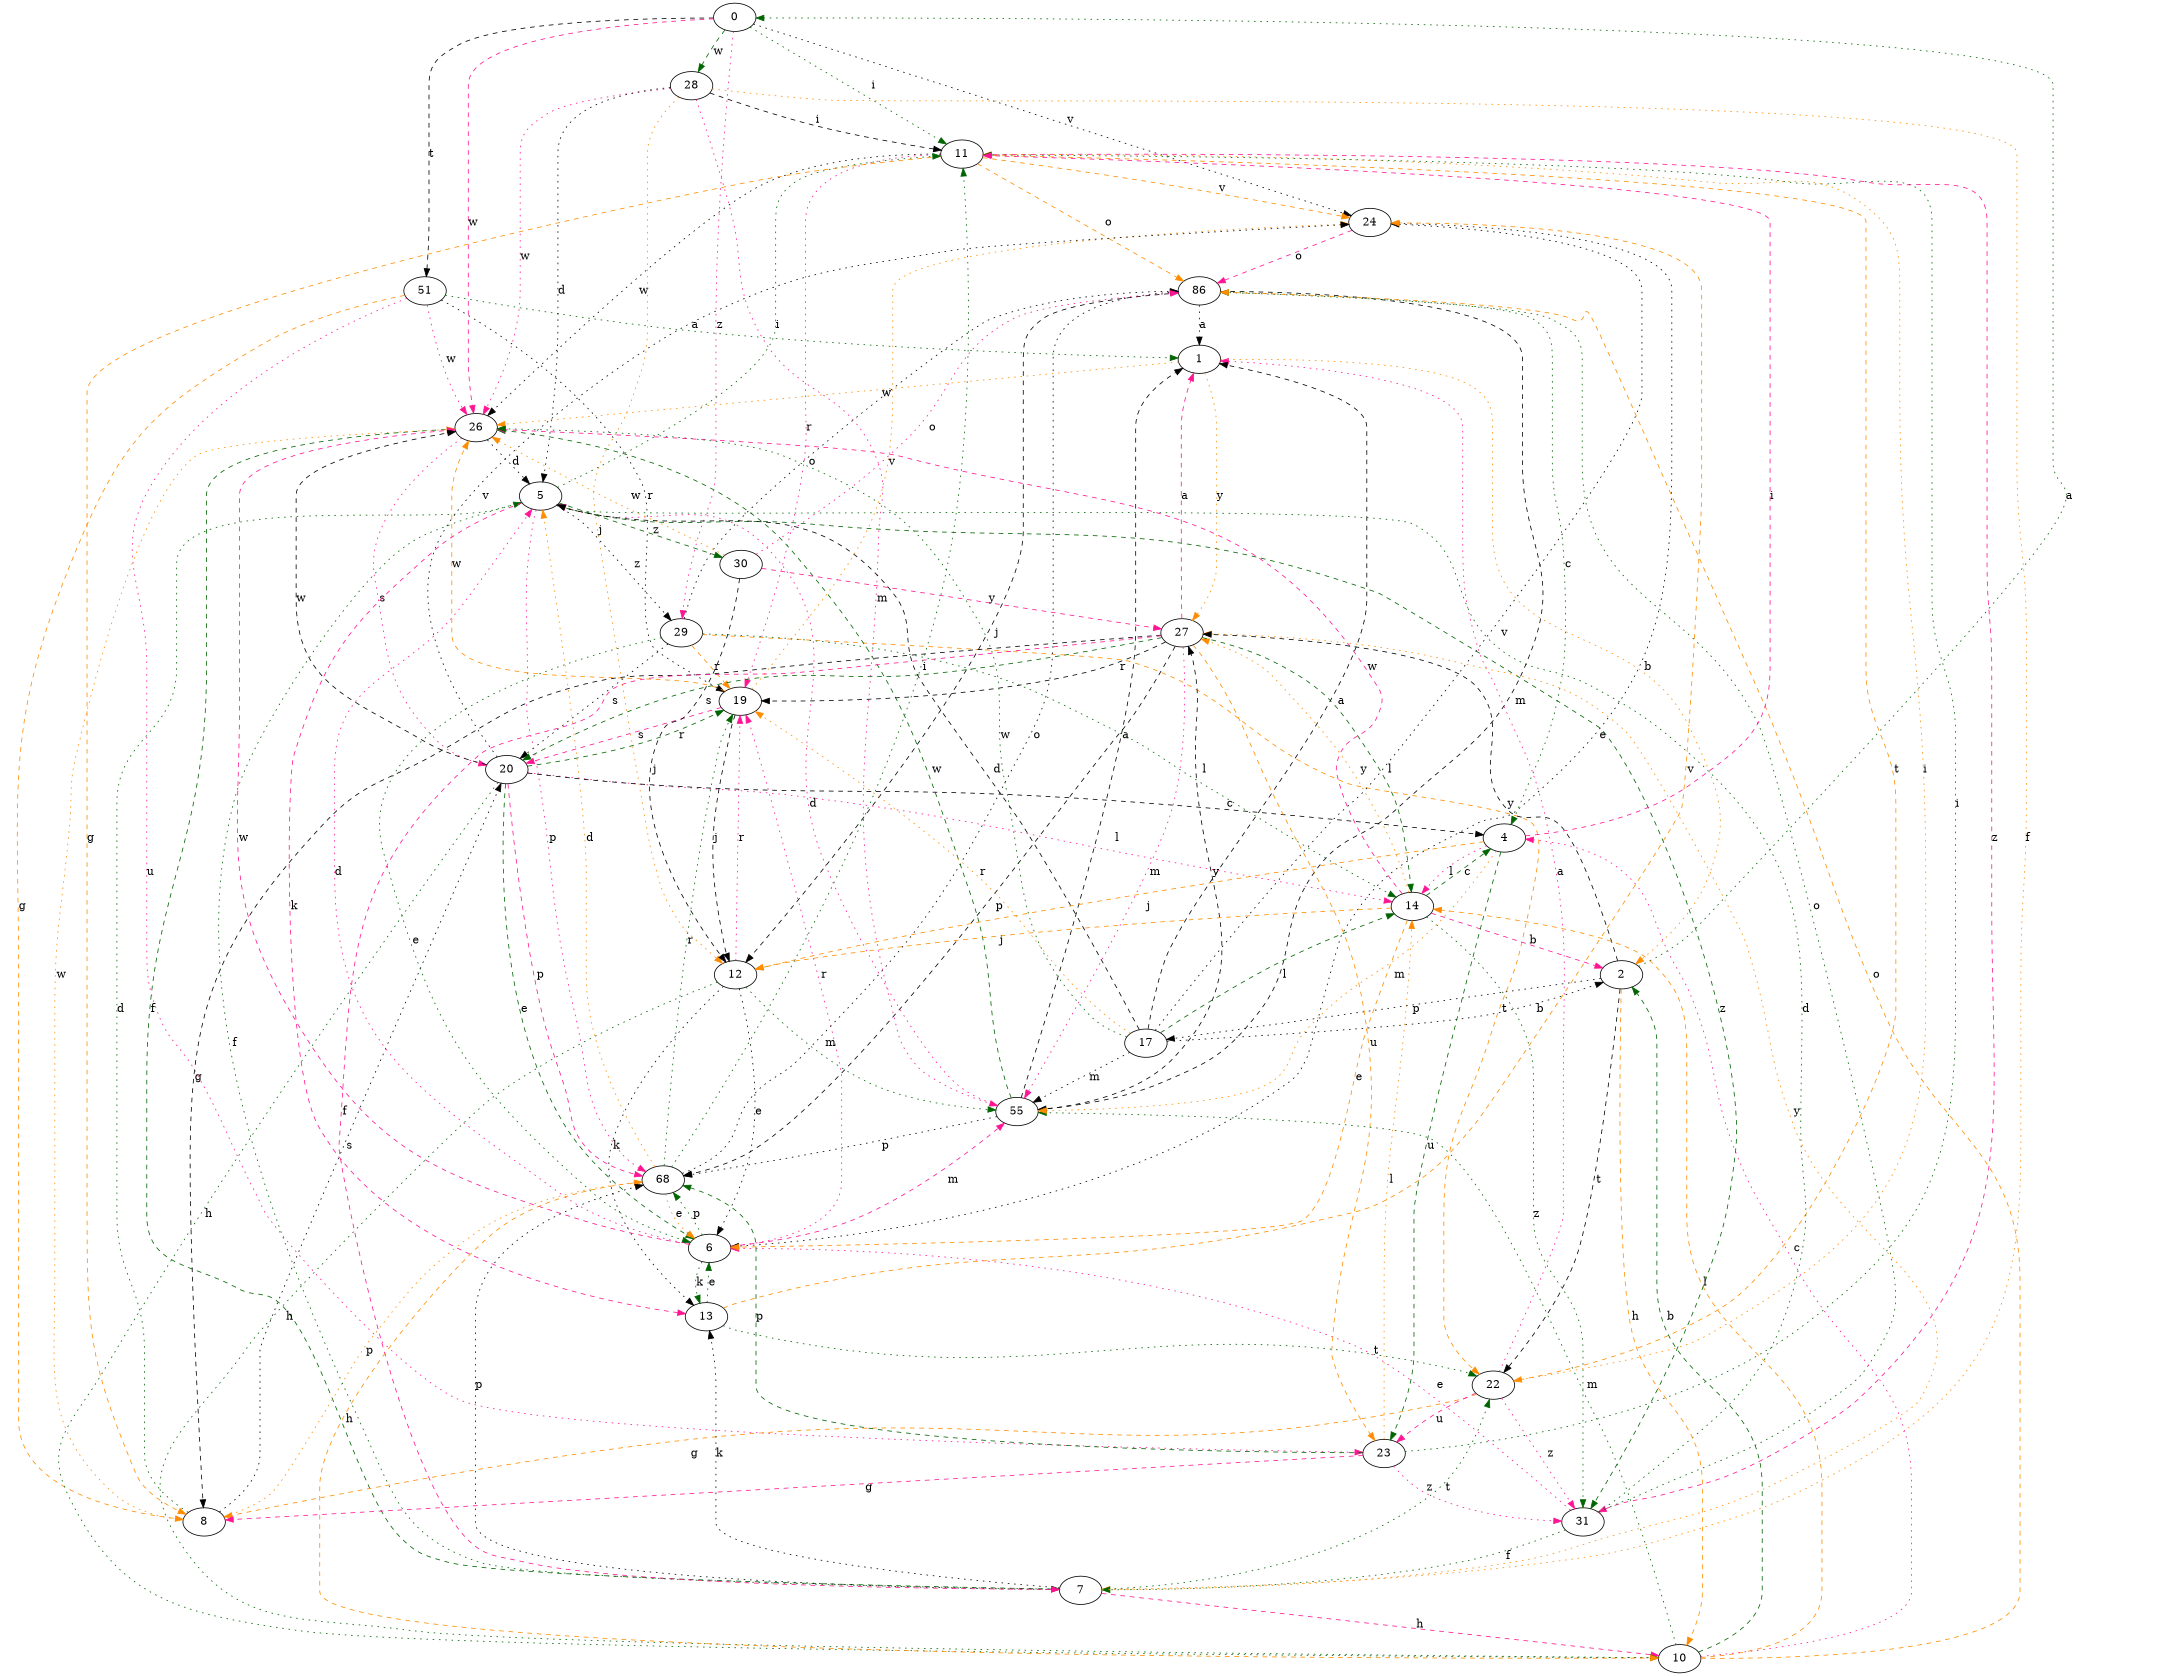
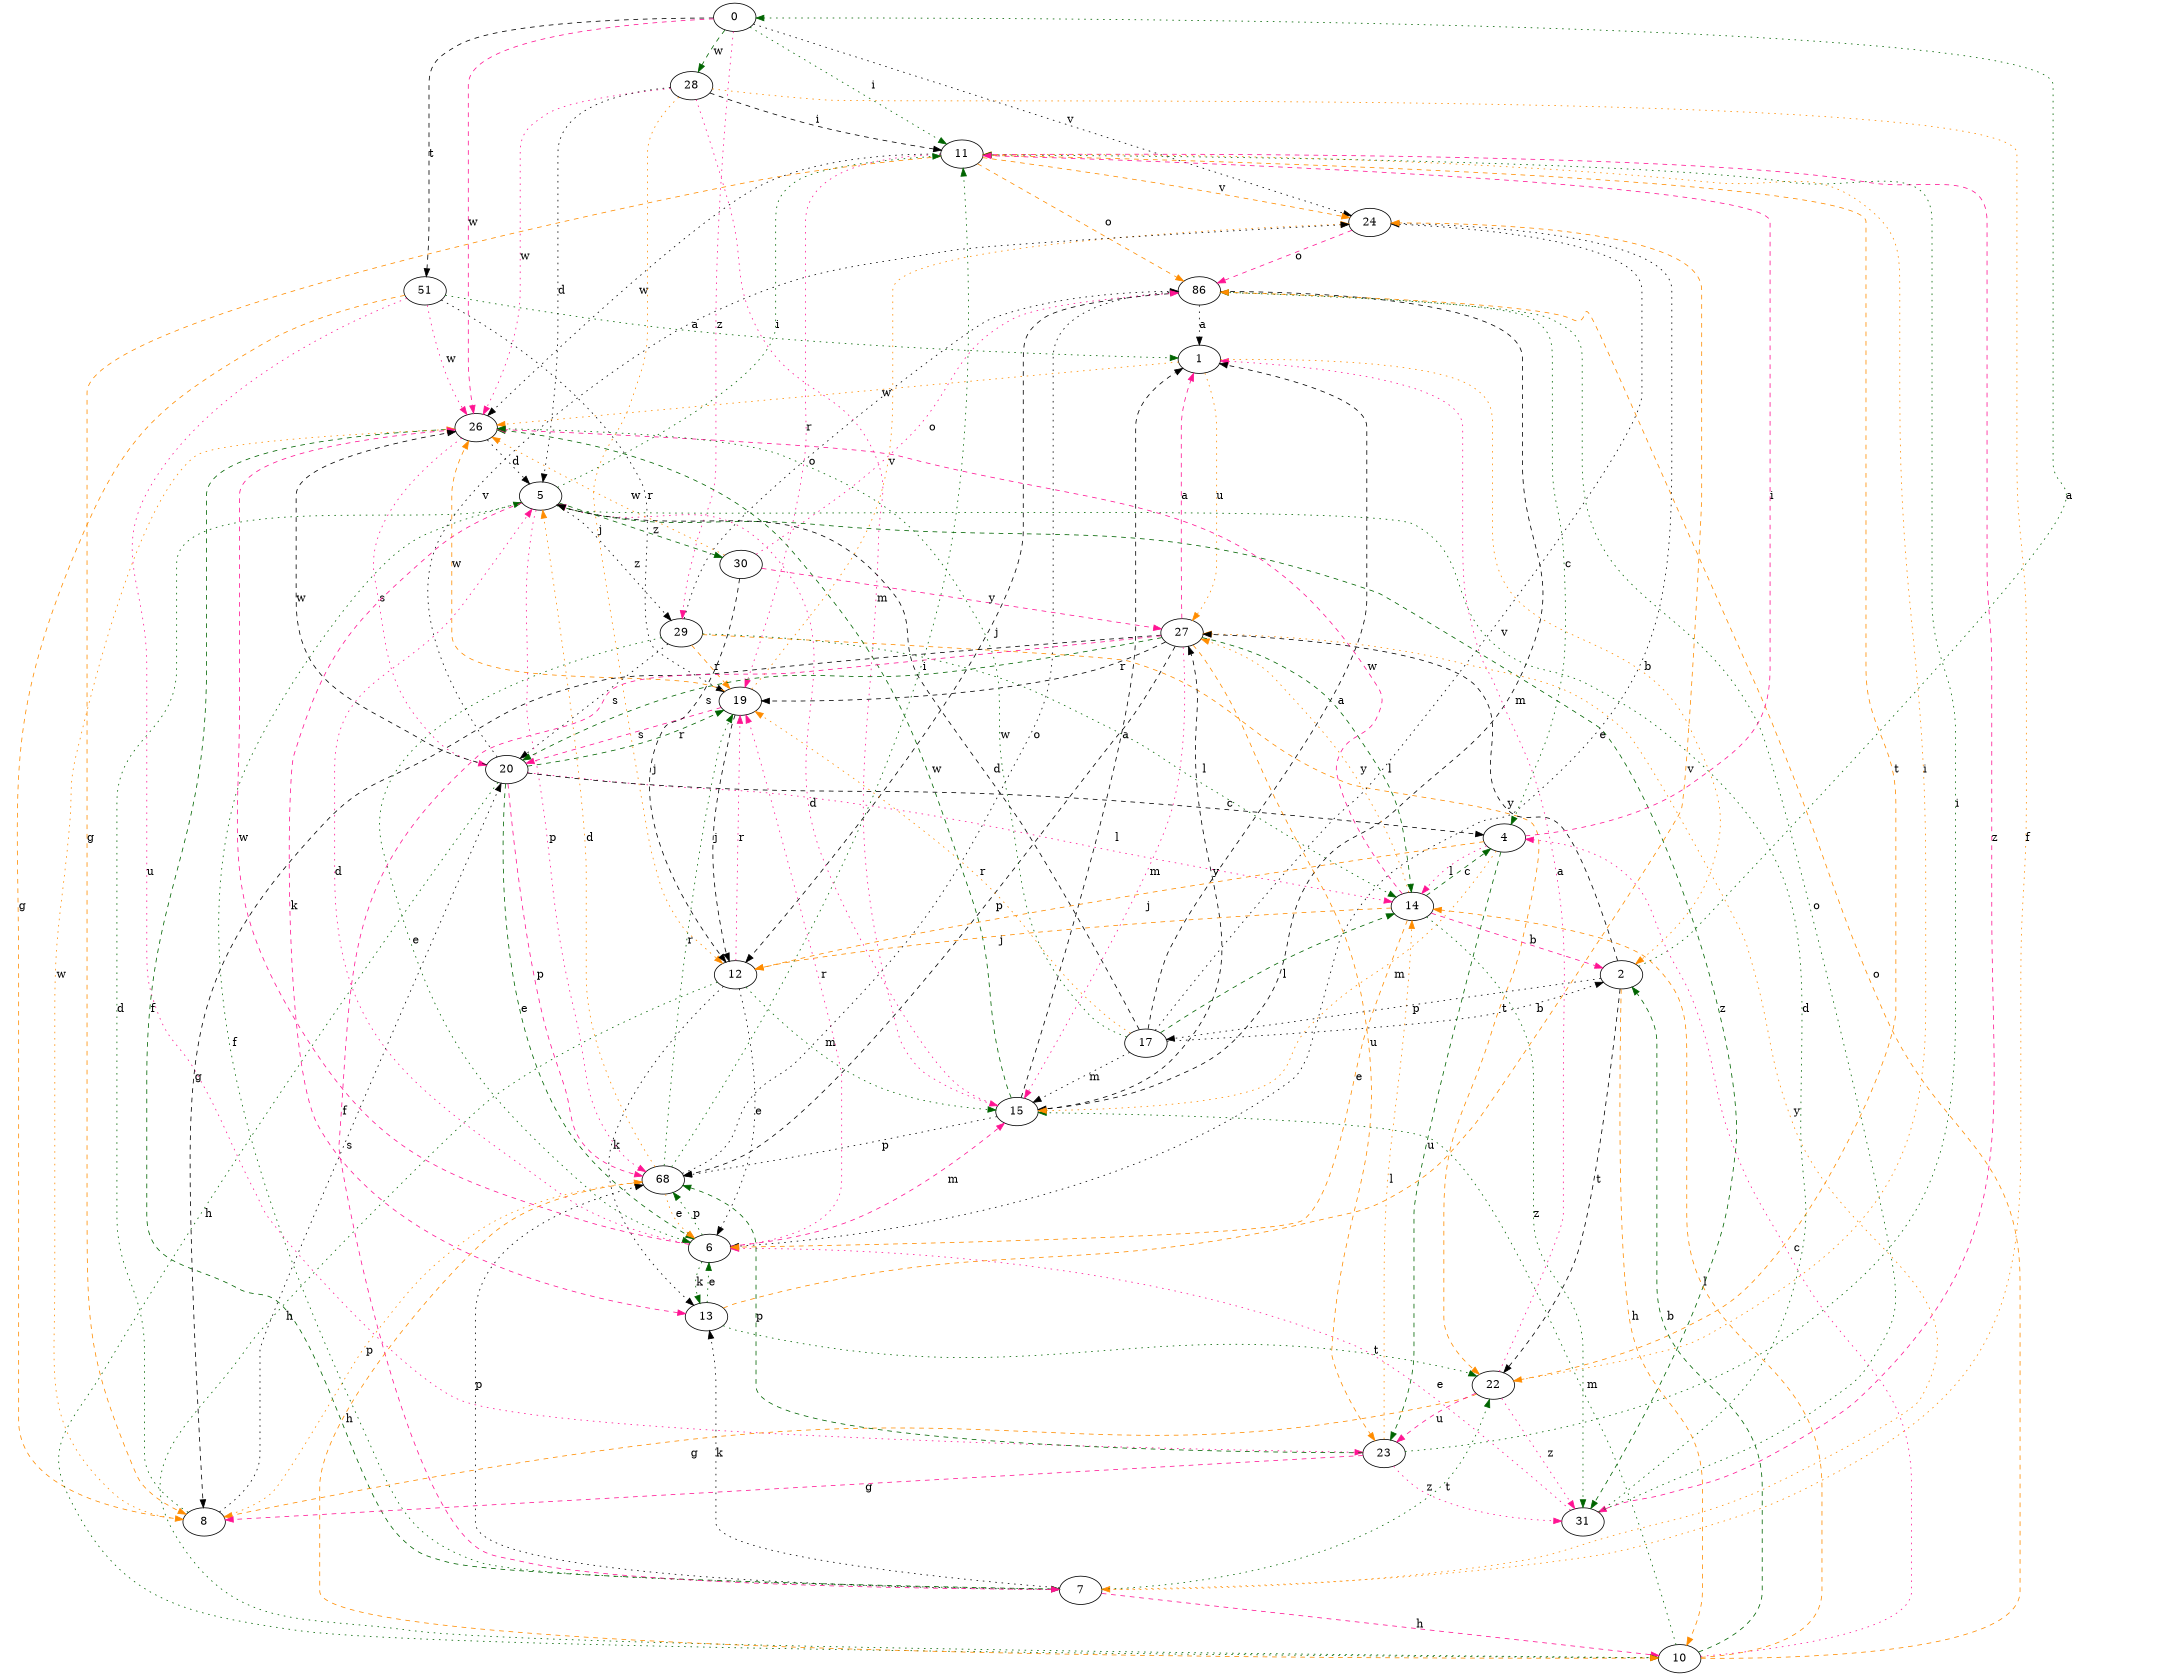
edge "1" -> "27": label "y" -> "u"
node "55": label "55" -> "15"
edge "31" -> "7": removed, label "f"
